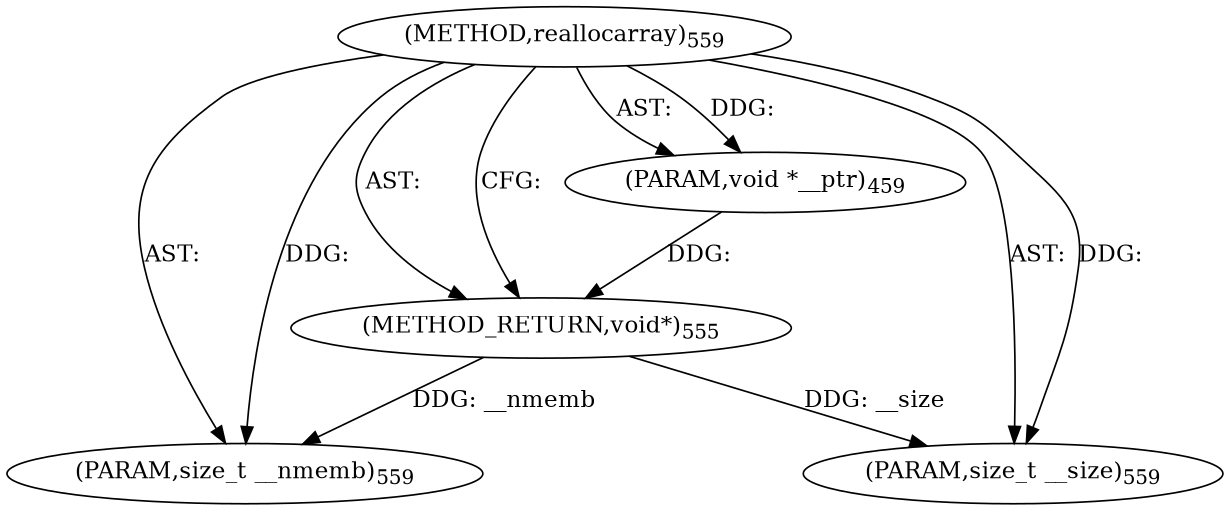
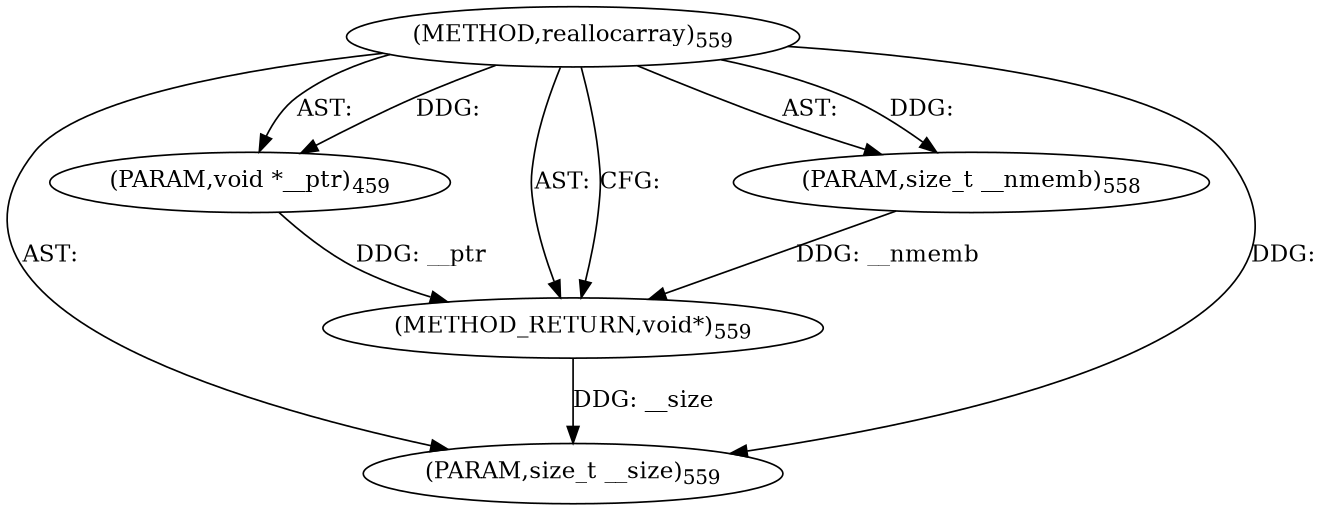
edge "(PARAM,void *__ptr)" -> "(METHOD_RETURN,void*)": label "DDG: " -> "DDG: __ptr"
node "(METHOD_RETURN,void*)": text "555" -> "559"
edge "(METHOD_RETURN,void*)" -> "(PARAM,size_t __nmemb)": reversed
node "(PARAM,size_t __nmemb)": text "559" -> "558"
